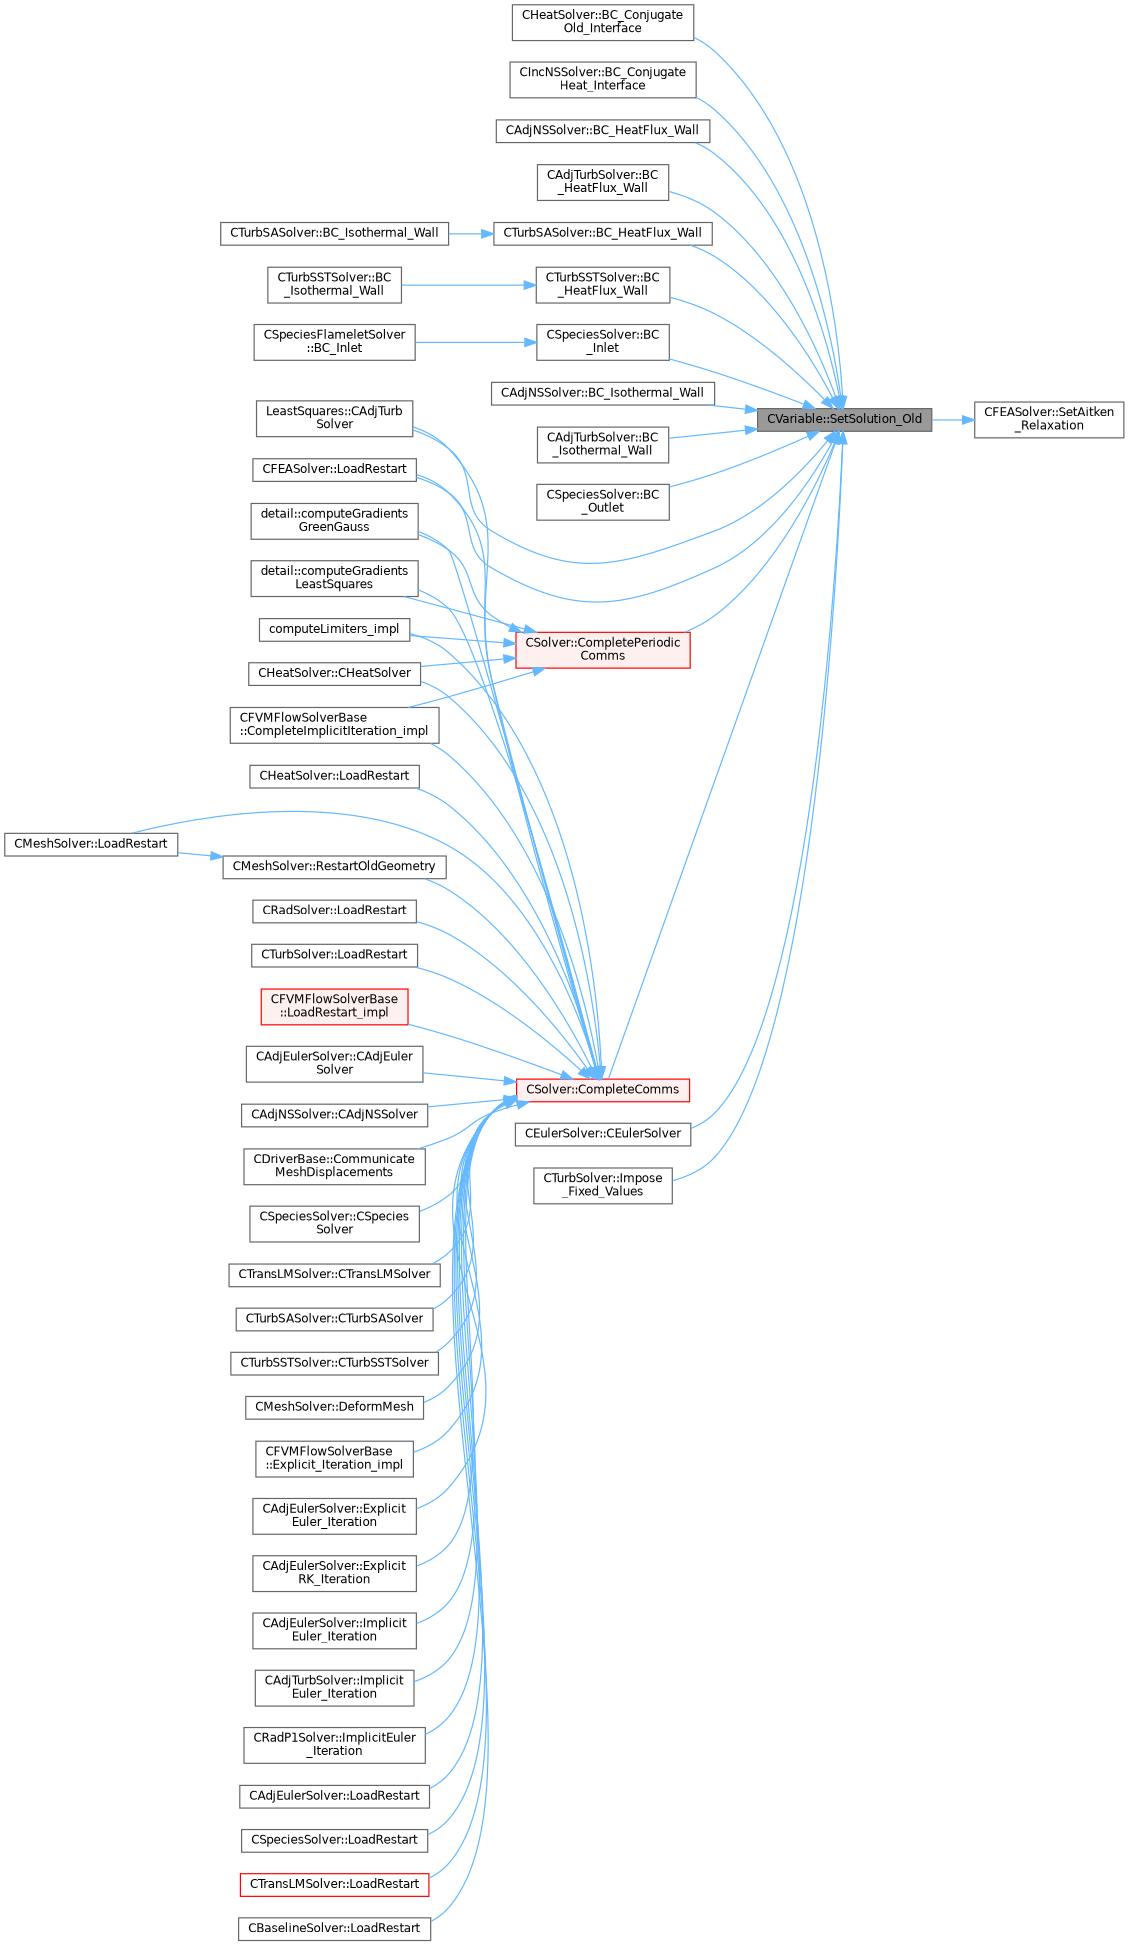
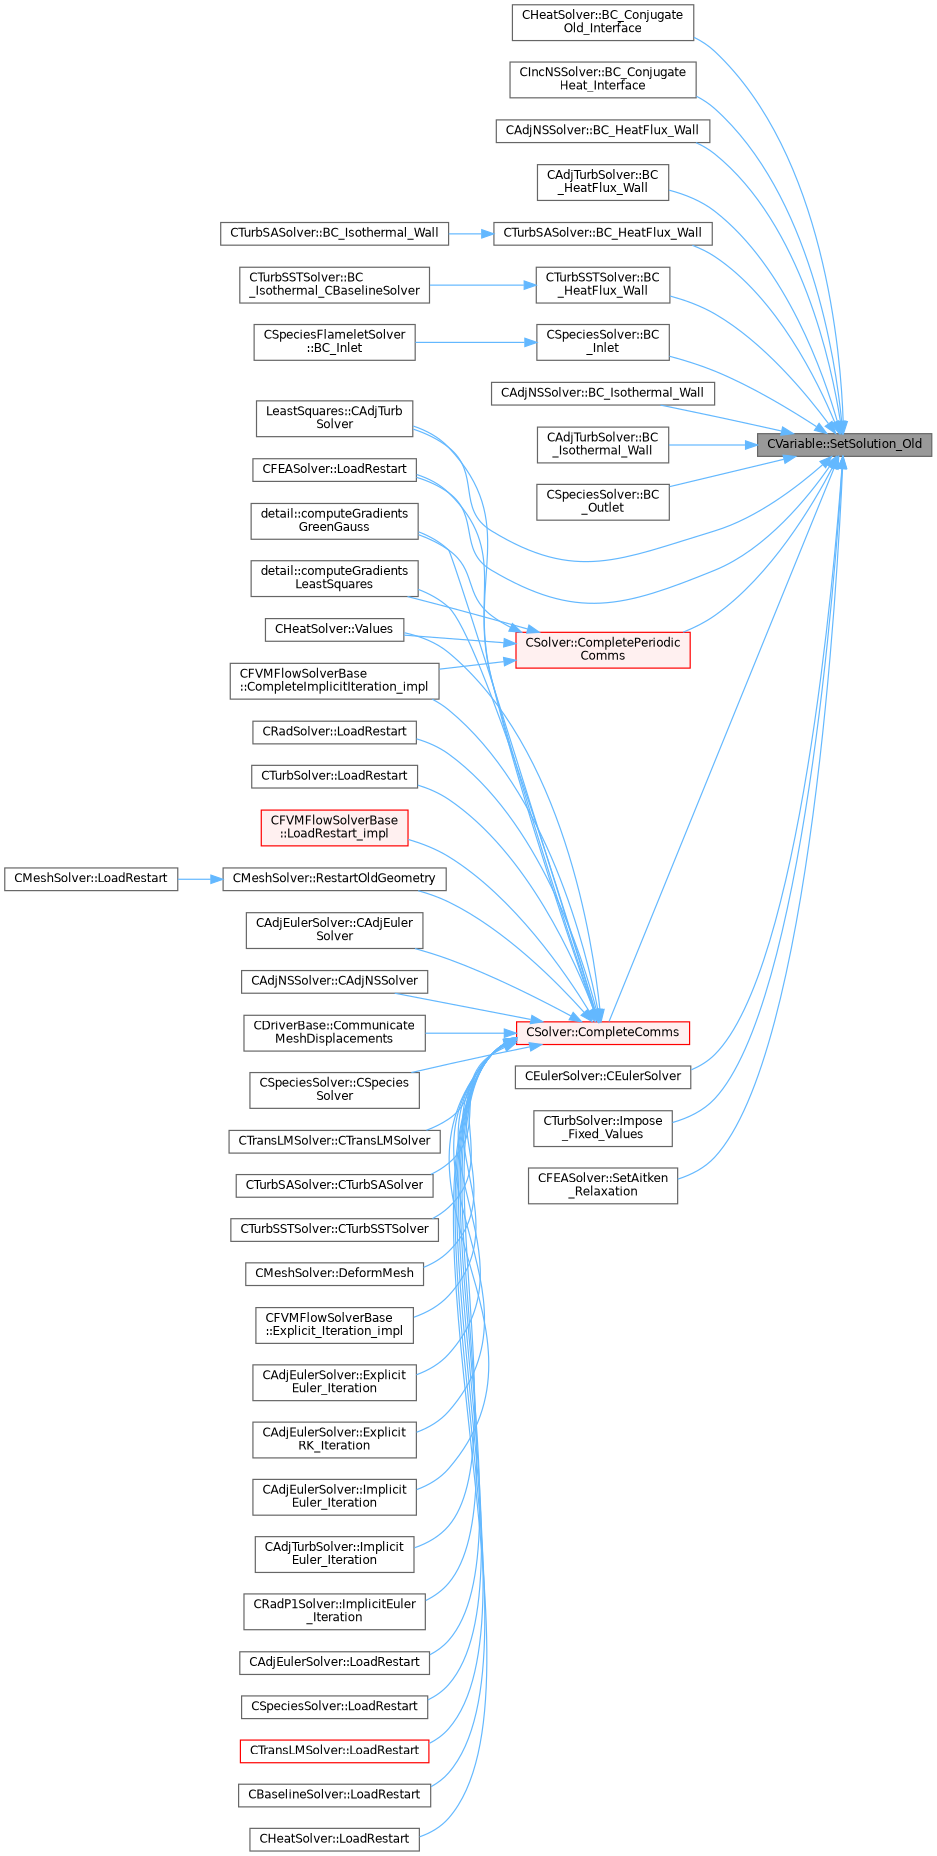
node "CTurbSSTSolver::BC _Isothermal_Wall": label "CTurbSSTSolver::BC _Isothermal_Wall" -> "CTurbSSTSolver::BC _Isothermal_CBaselineSolver"
edge "CVariable::SetSolution_Old" -> "CFEASolver::SetAitken _Relaxation": reversed
node "computeLimiters_impl": removed
node "CHeatSolver::CHeatSolver": label "CHeatSolver::CHeatSolver" -> "CHeatSolver::Values"
edge "CMeshSolver::LoadRestart" -> "CSolver::CompleteComms": removed
